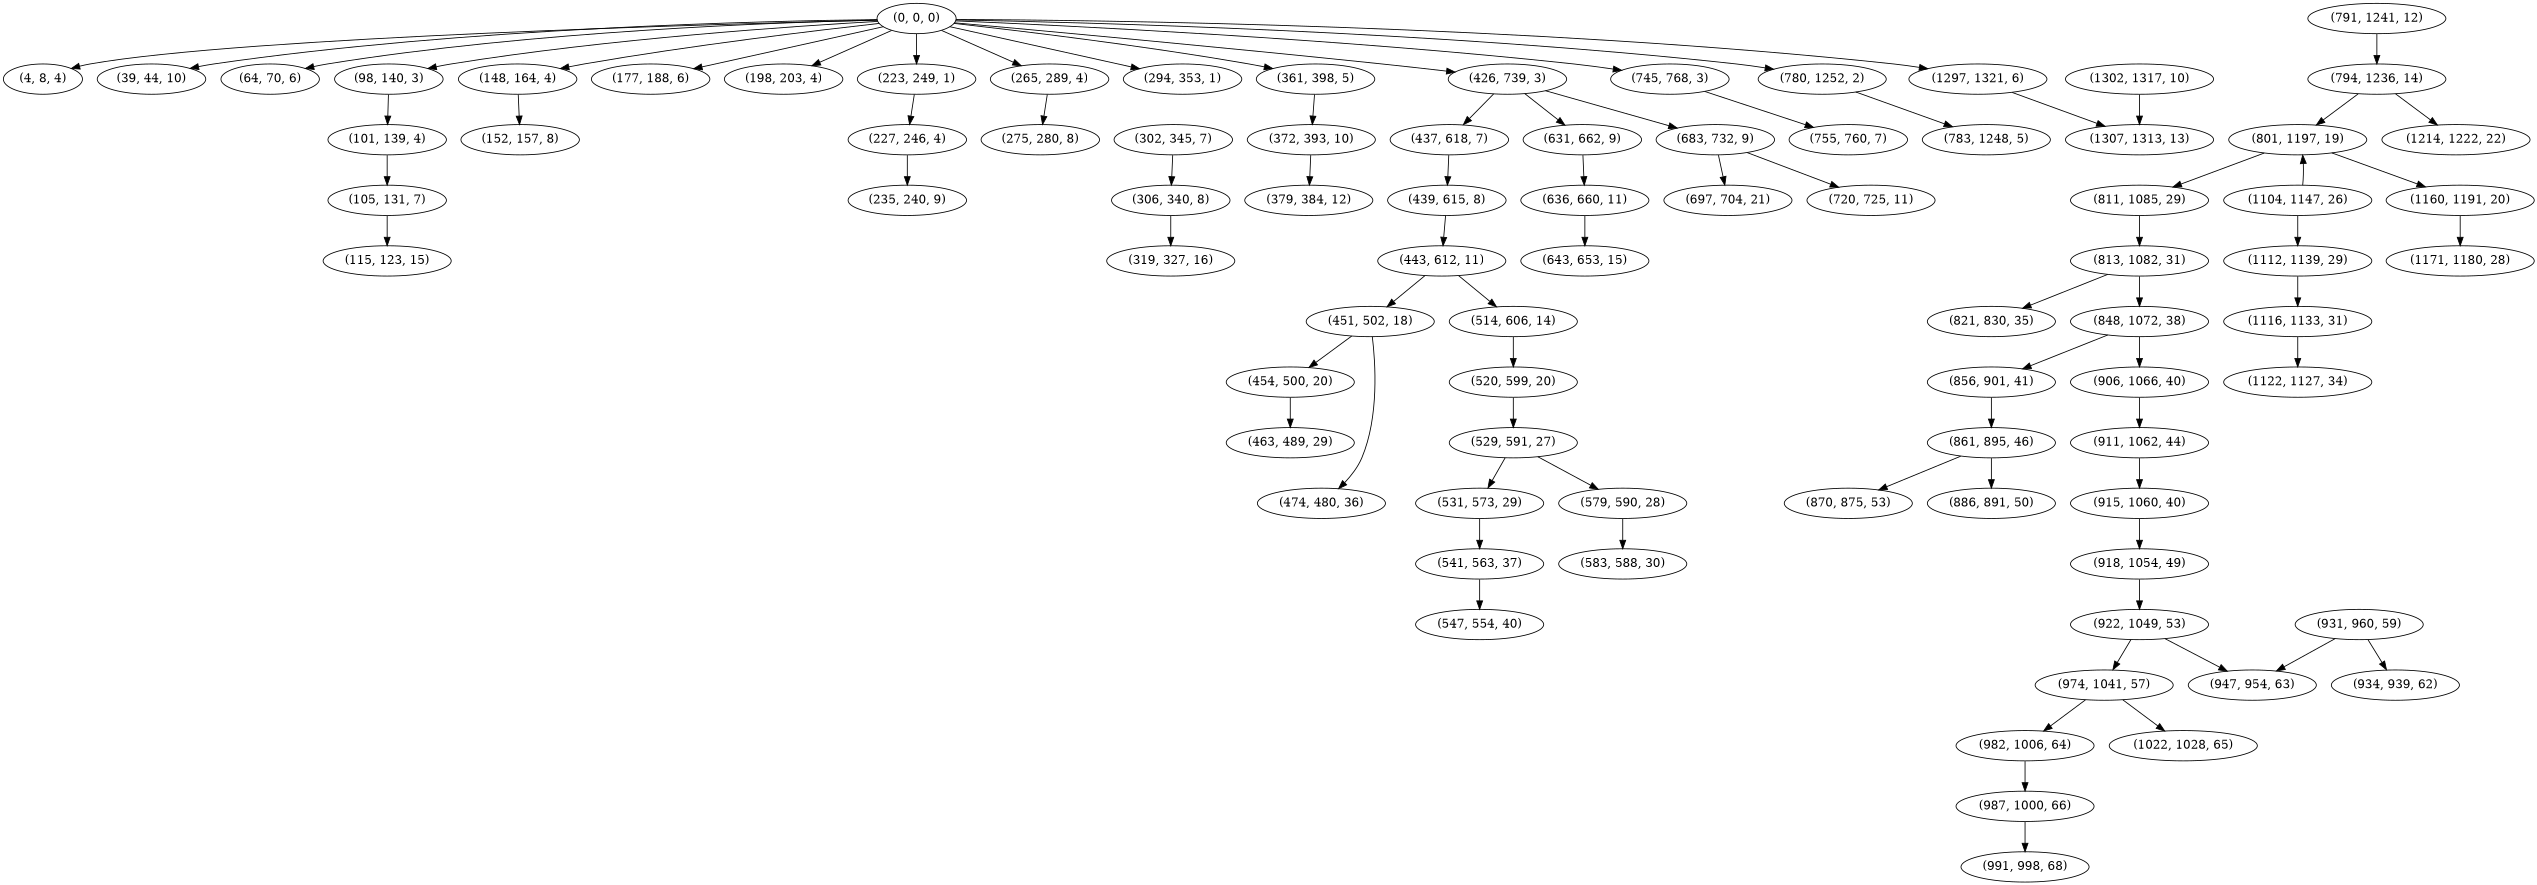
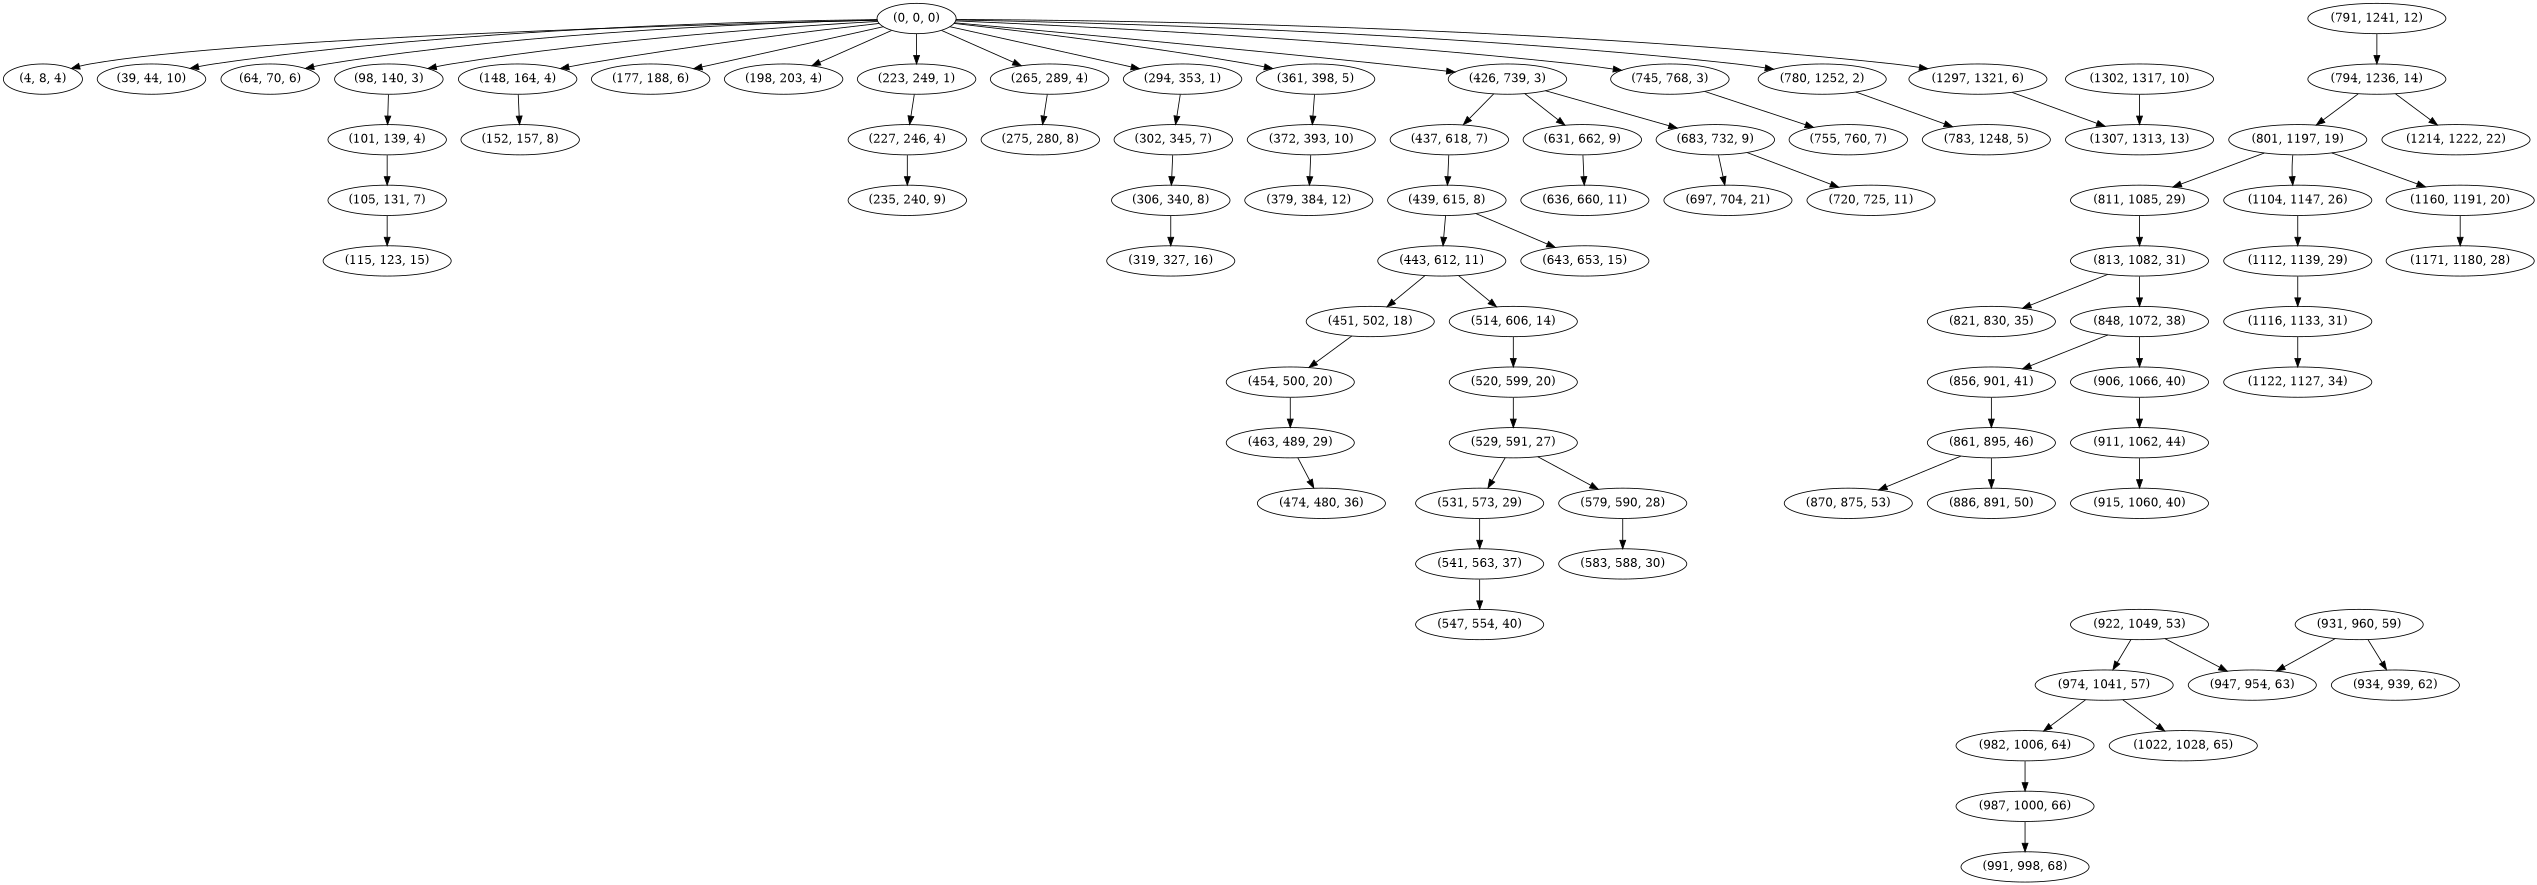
edge "(294, 353, 1)" -> "(302, 345, 7)": added
edge "(1104, 1147, 26)" -> "(801, 1197, 19)": reversed
edge "(636, 660, 11)" -> "(643, 653, 15)": now "(439, 615, 8)" -> "(643, 653, 15)"
edge "(451, 502, 18)" -> "(474, 480, 36)": now "(463, 489, 29)" -> "(474, 480, 36)"
node "(918, 1054, 49)": removed
